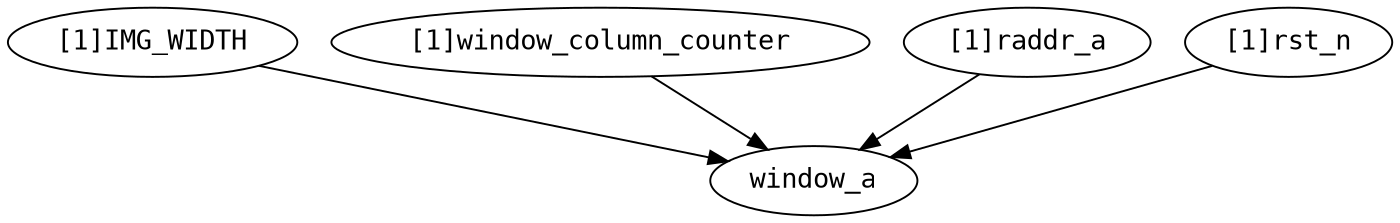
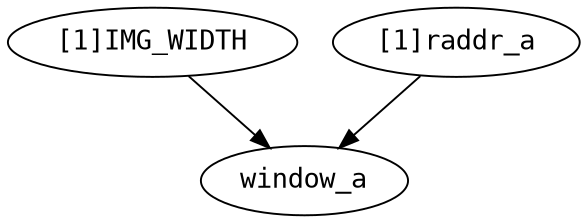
node "[1]window_column_counter": removed
node "[1]rst_n": removed
